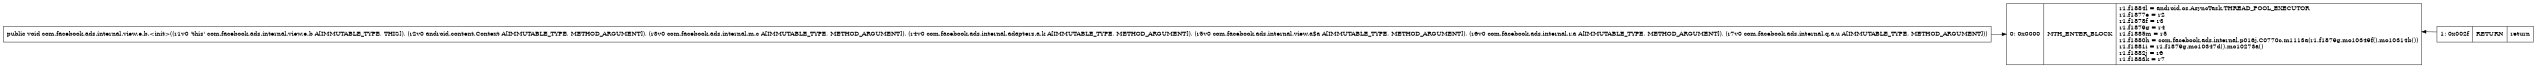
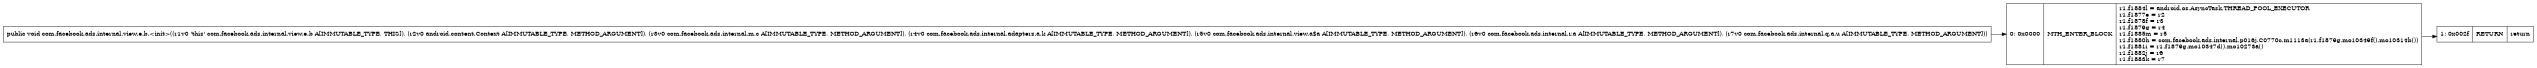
edge "1: 0x002f" -> "0: 0x0000": reversed
